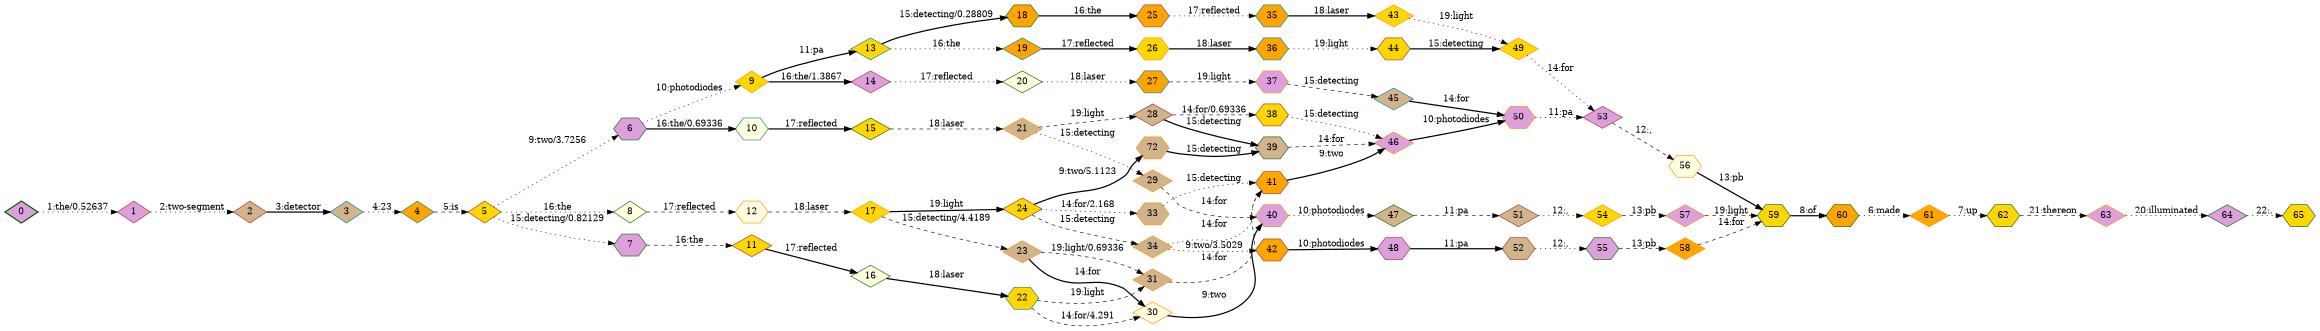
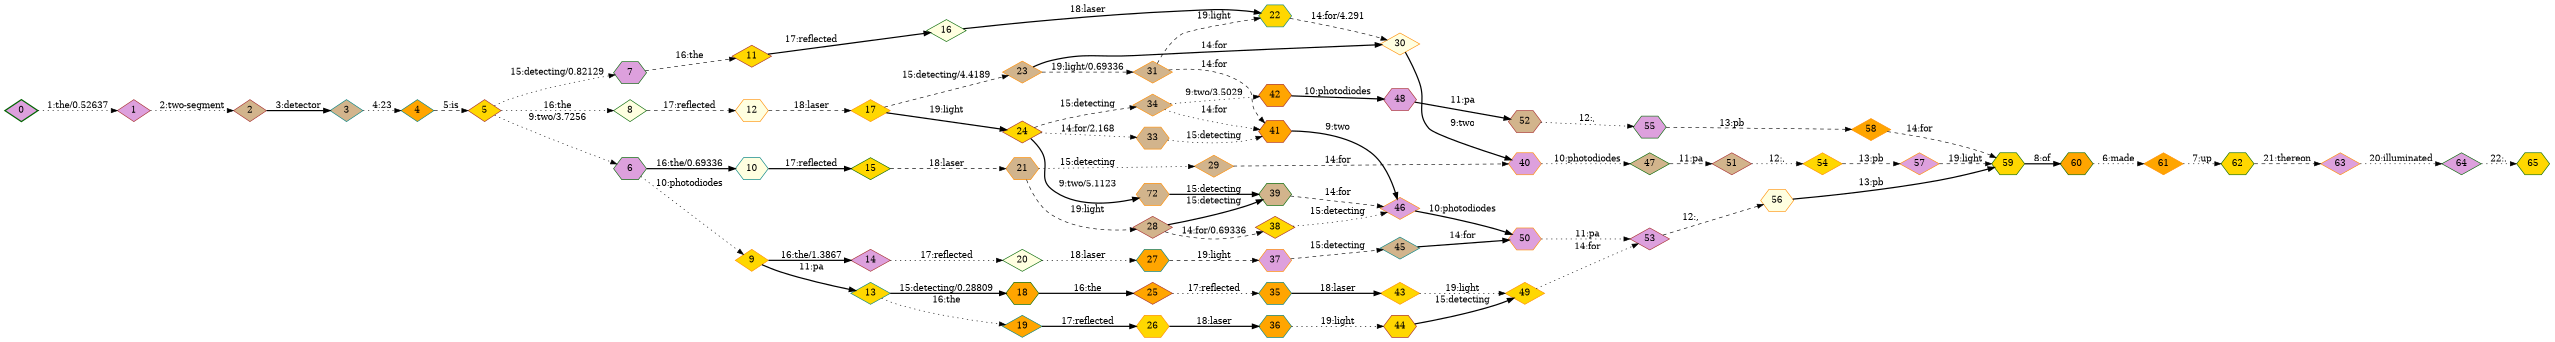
node "25": shape hexagon -> diamond
node "38": shape hexagon -> diamond
node "21": shape diamond -> hexagon
edge "22" -> "31": reversed
